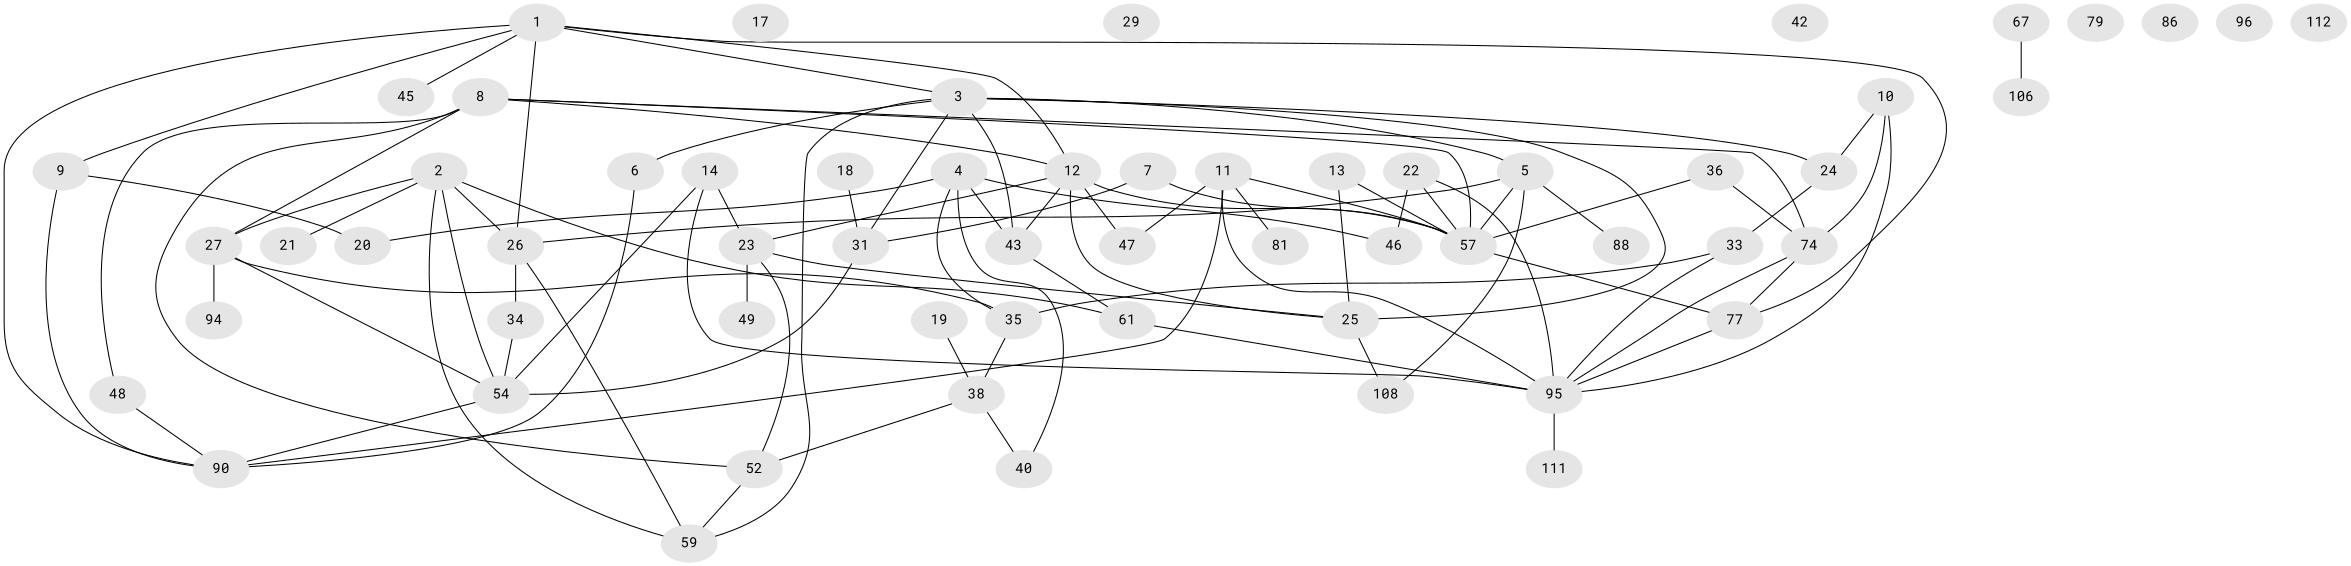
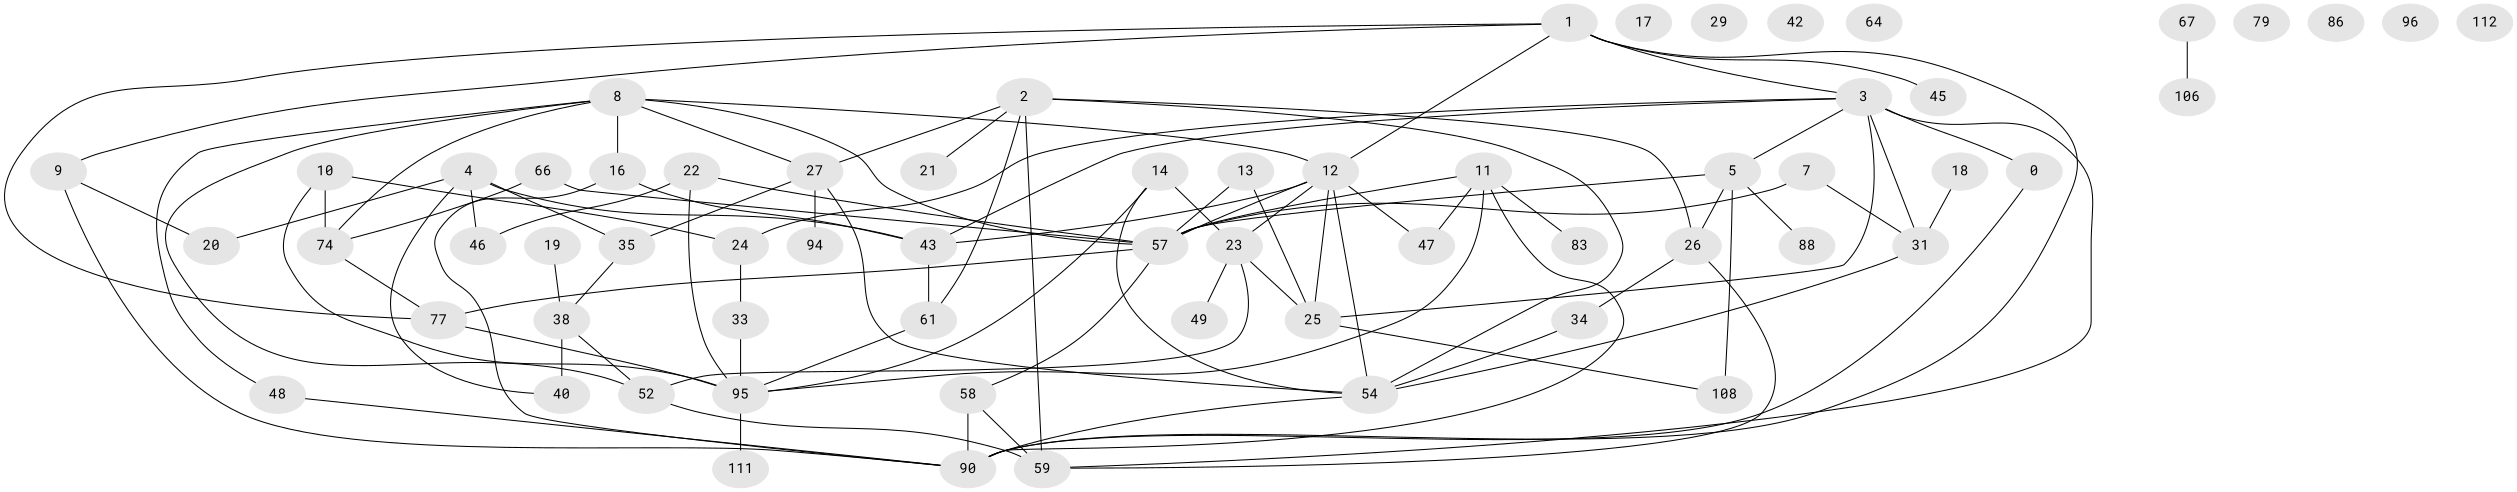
node "64": added
edge "1" -- "26": removed
node "16": added
node "6": label "6" -> "0"
node "36": label "36" -> "66"
node "81": label "81" -> "83"
edge "12" -- "54": added
edge "33" -- "35": removed
edge "74" -- "95": removed
node "58": added
